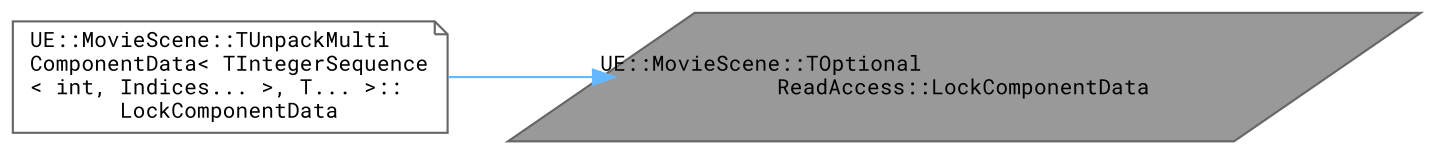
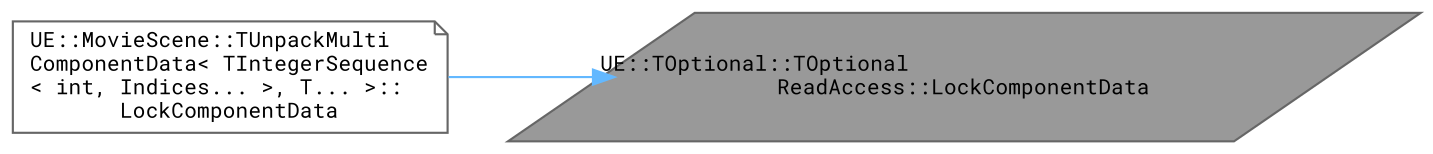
node "UE::MovieScene::TOptional ReadAccess::LockComponentData": label "UE::MovieScene::TOptional ReadAccess::LockComponentData" -> "UE::TOptional::TOptional ReadAccess::LockComponentData"
